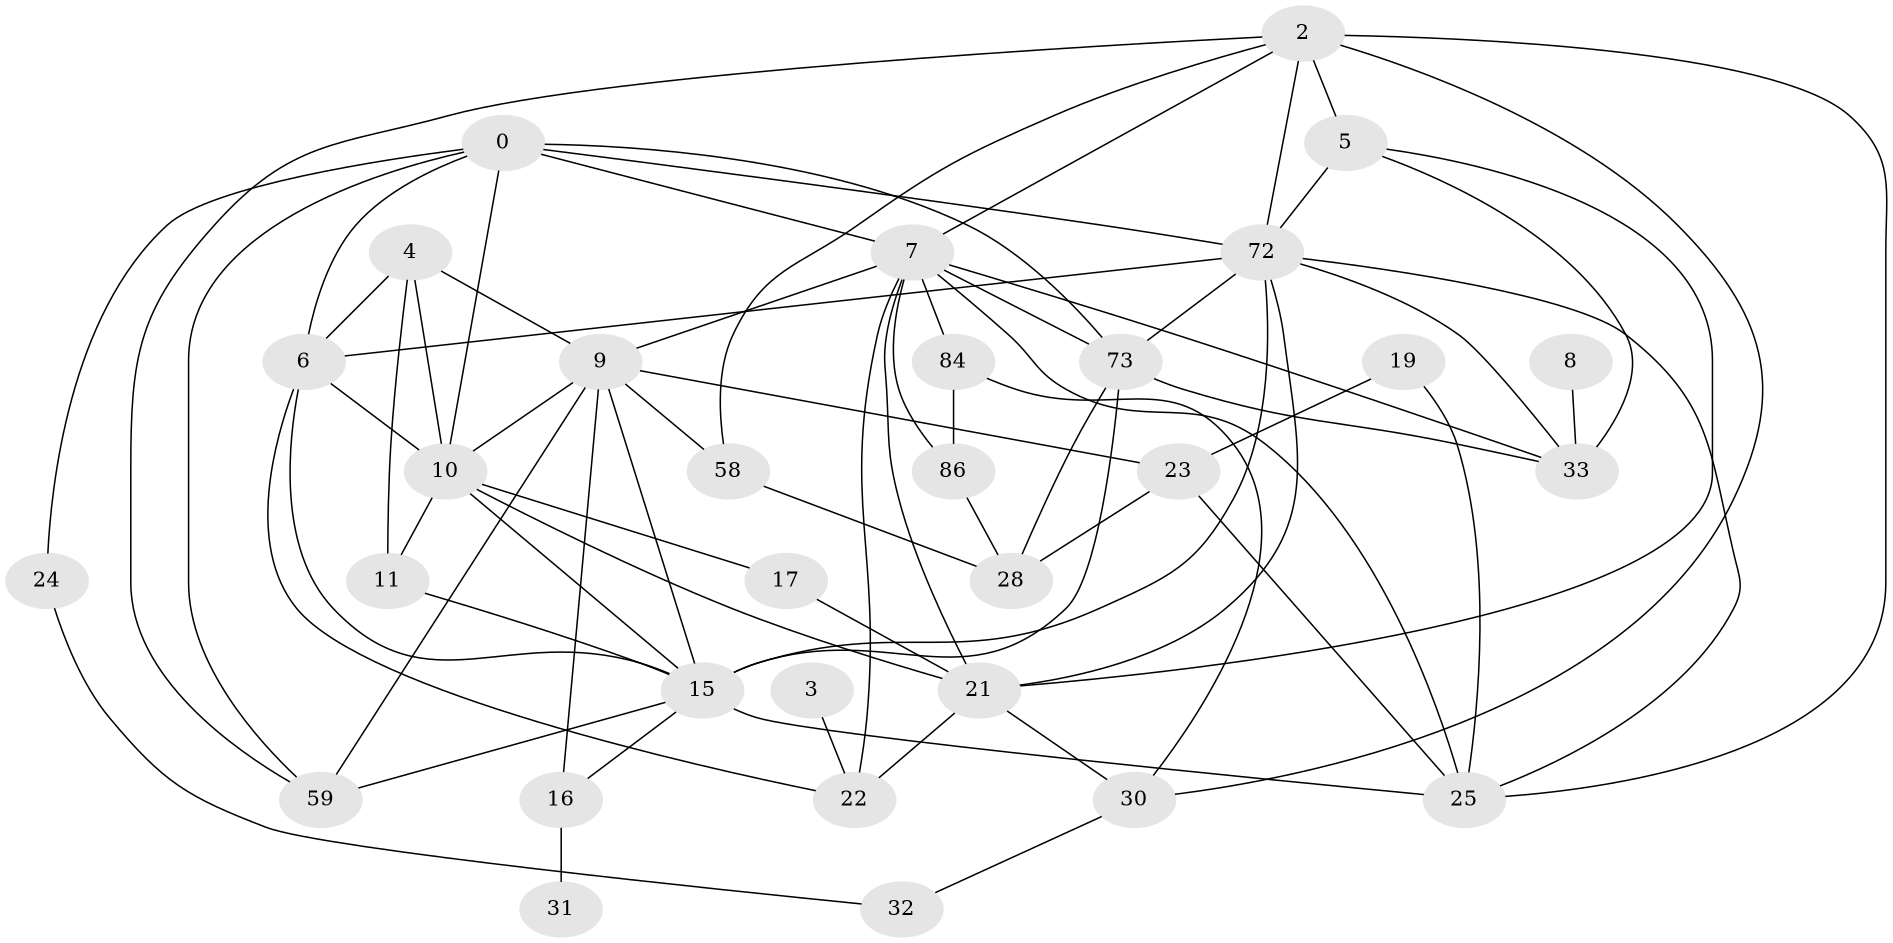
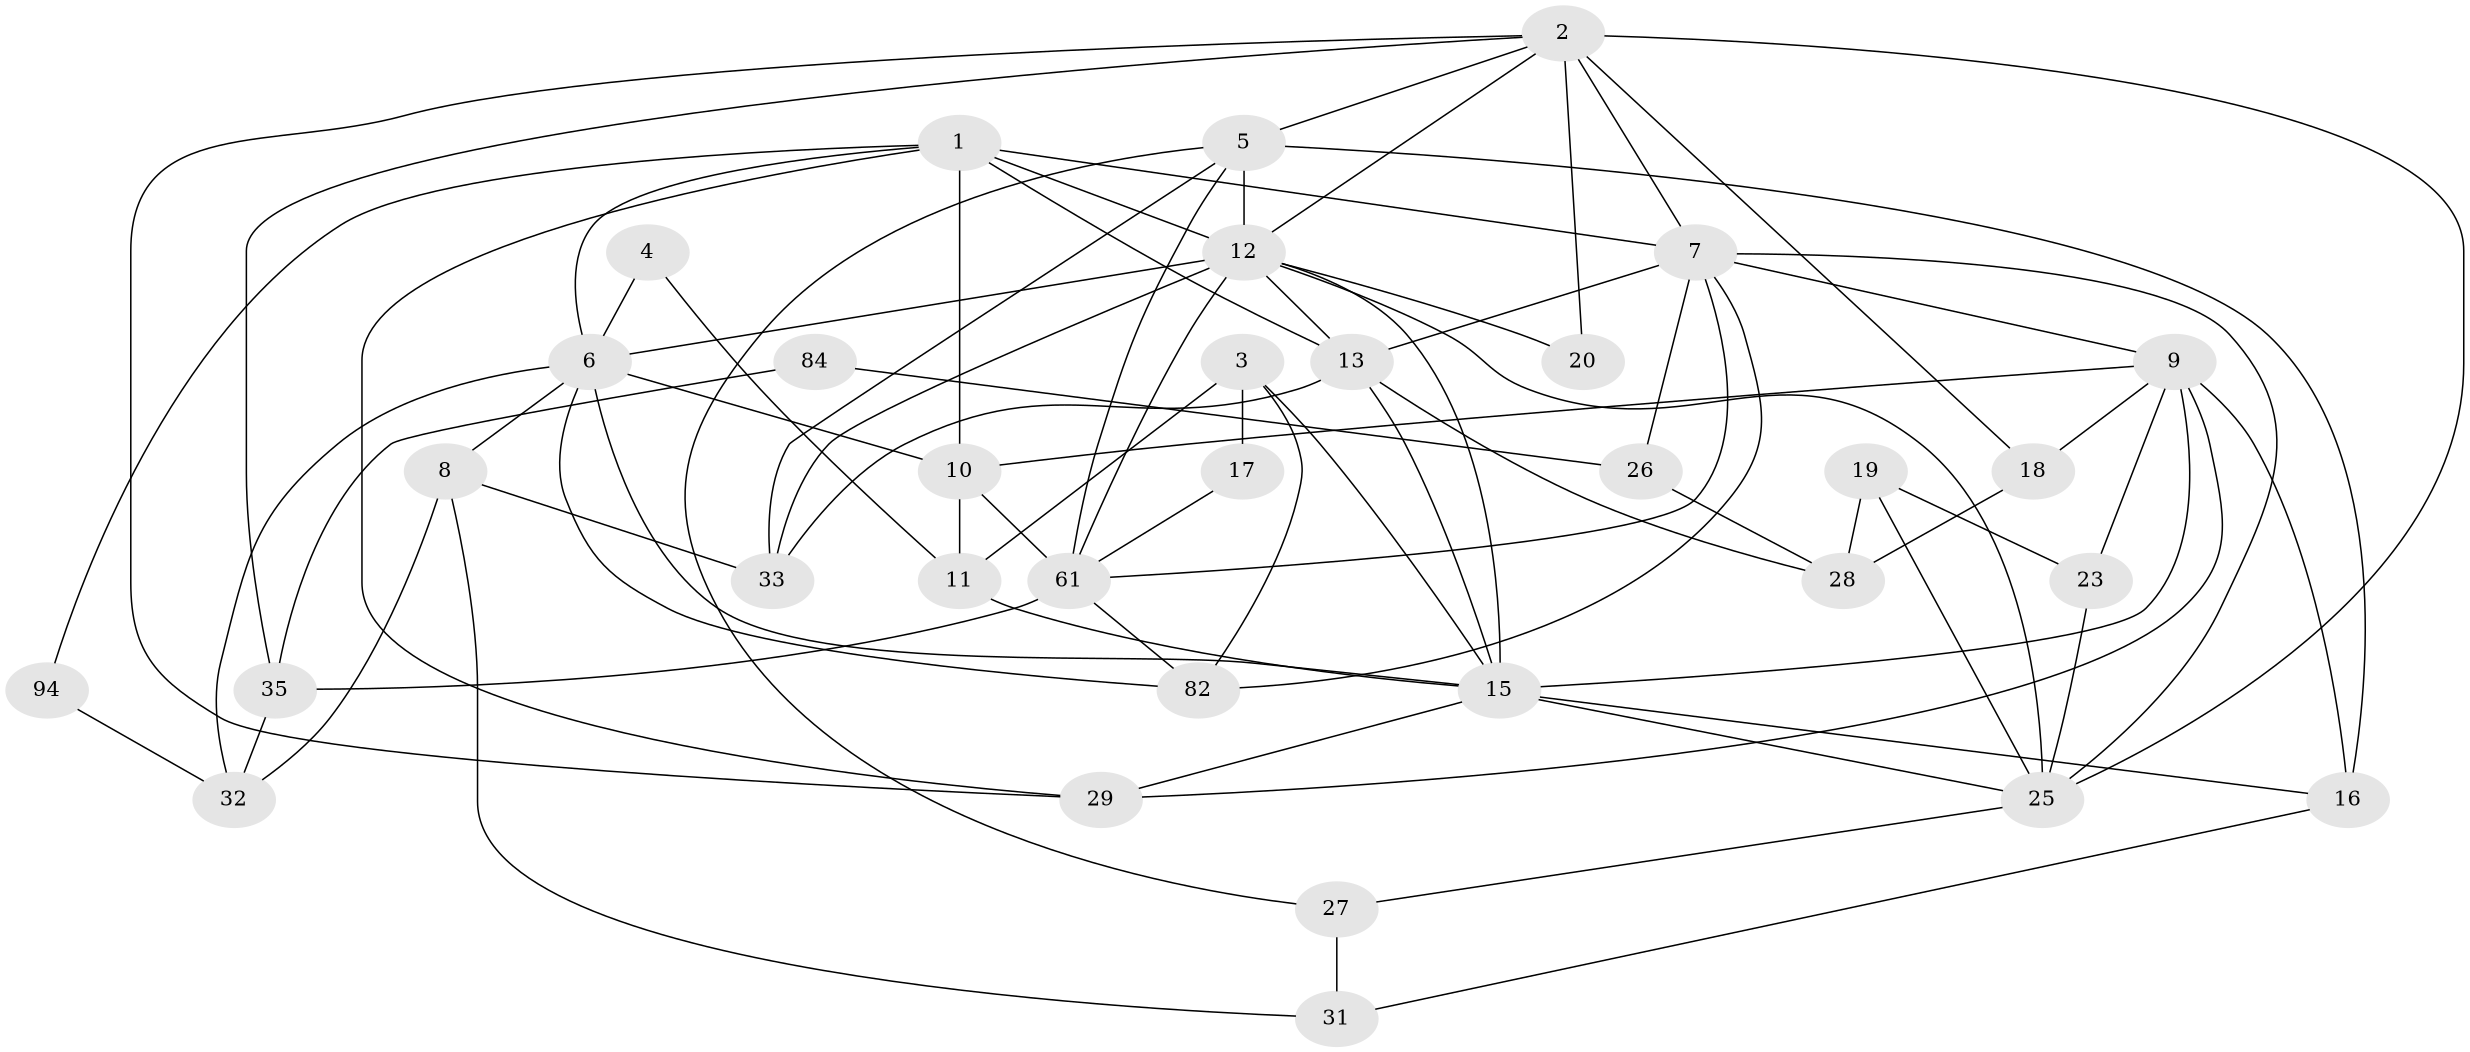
node "0": label "0" -> "1"
edge "5" -- "16": added
node "72": label "72" -> "12"
edge "4" -- "9": removed
edge "7" -- "84": removed
edge "7" -- "33": removed
edge "4" -- "10": removed
node "73": label "73" -> "13"
node "20": added
edge "6" -- "8": added
node "58": label "58" -> "18"
node "86": label "86" -> "26"
edge "3" -- "11": added
edge "6" -- "32": added
edge "10" -- "17": now "3" -- "17"
edge "23" -- "28": now "19" -- "28"
edge "10" -- "15": now "3" -- "15"
node "24": label "24" -> "94"
edge "8" -- "32": added
node "21": label "21" -> "61"
node "59": label "59" -> "29"
node "22": label "22" -> "82"
node "30": label "30" -> "35"
node "27": added
edge "8" -- "31": added
